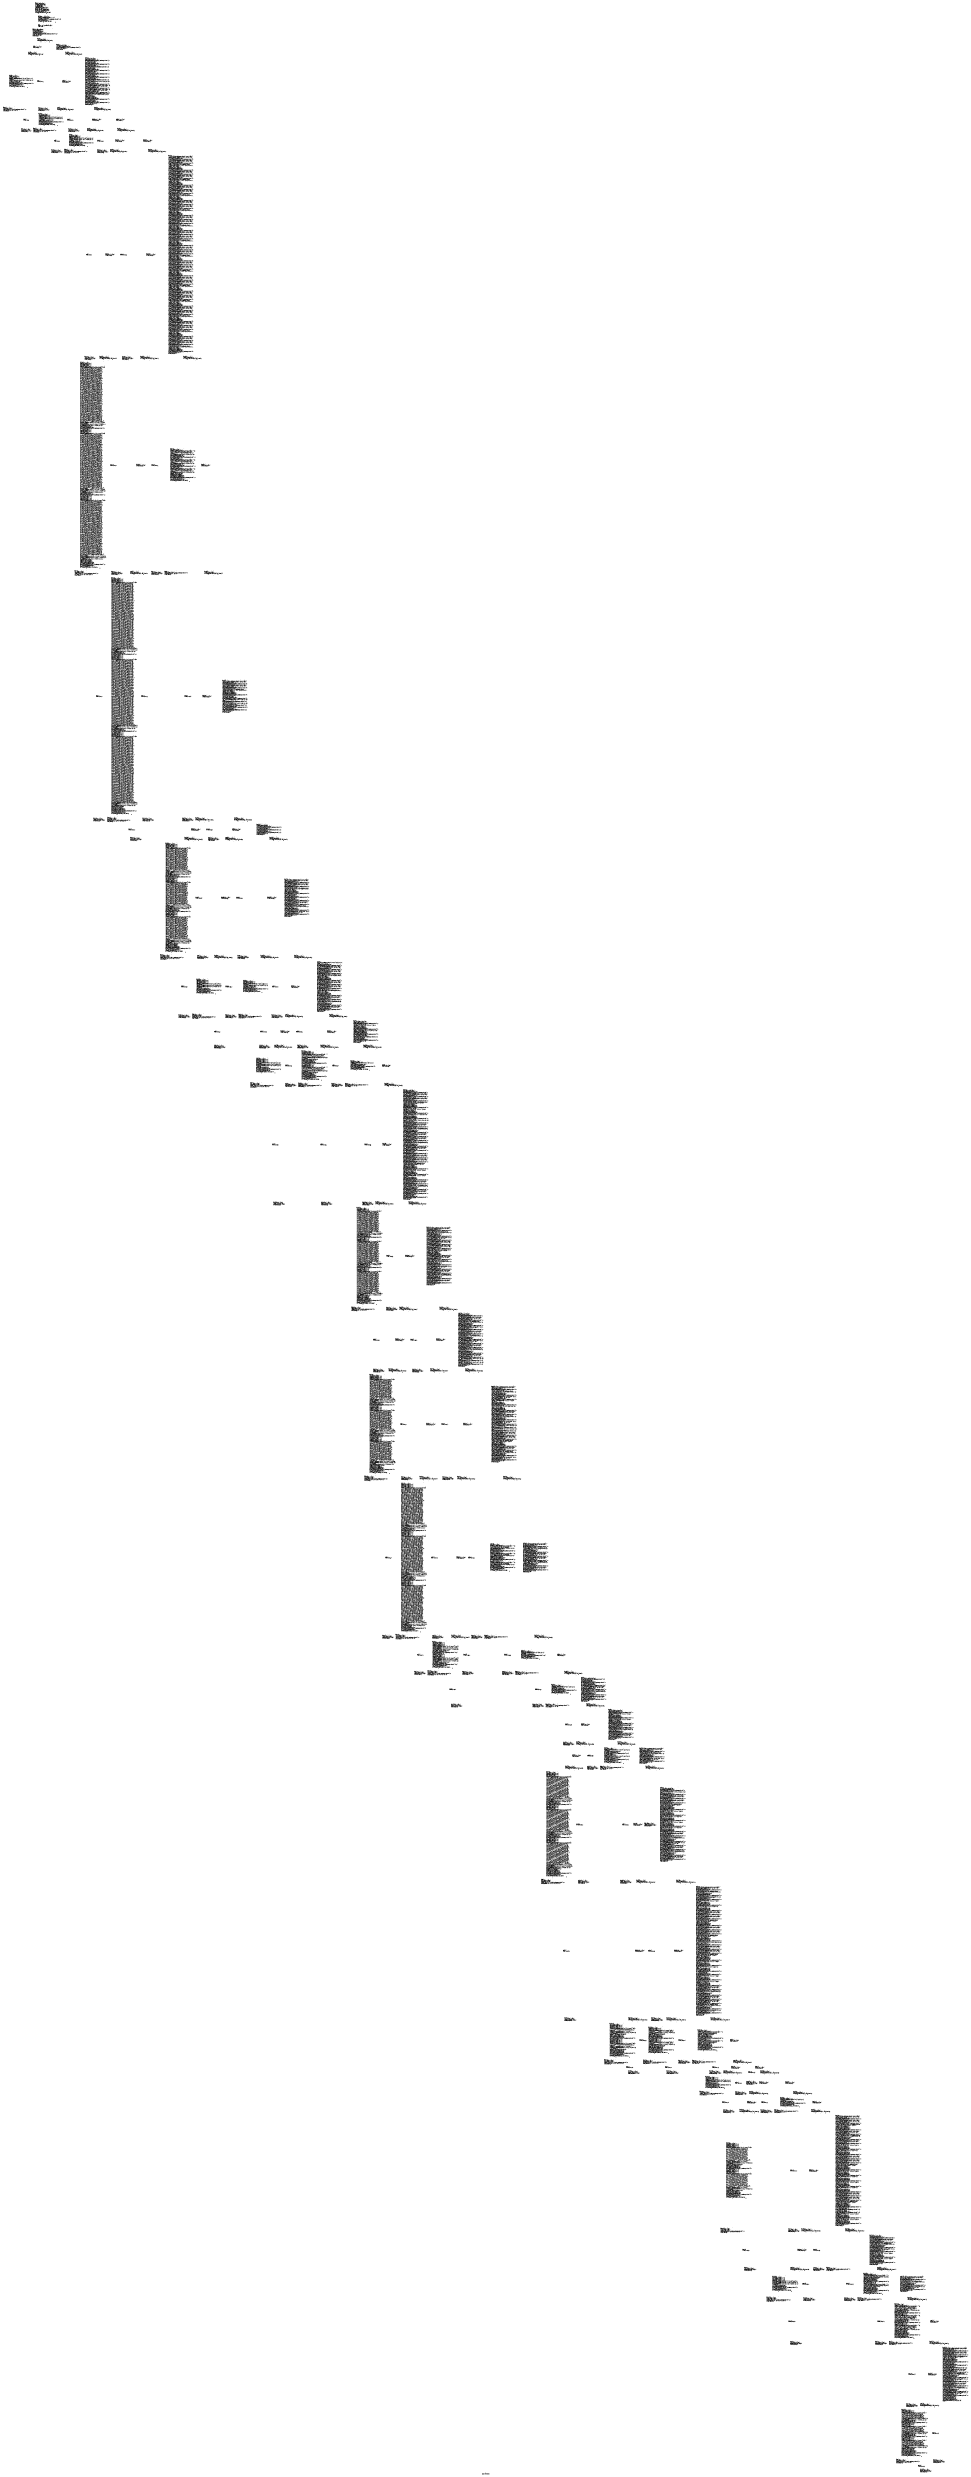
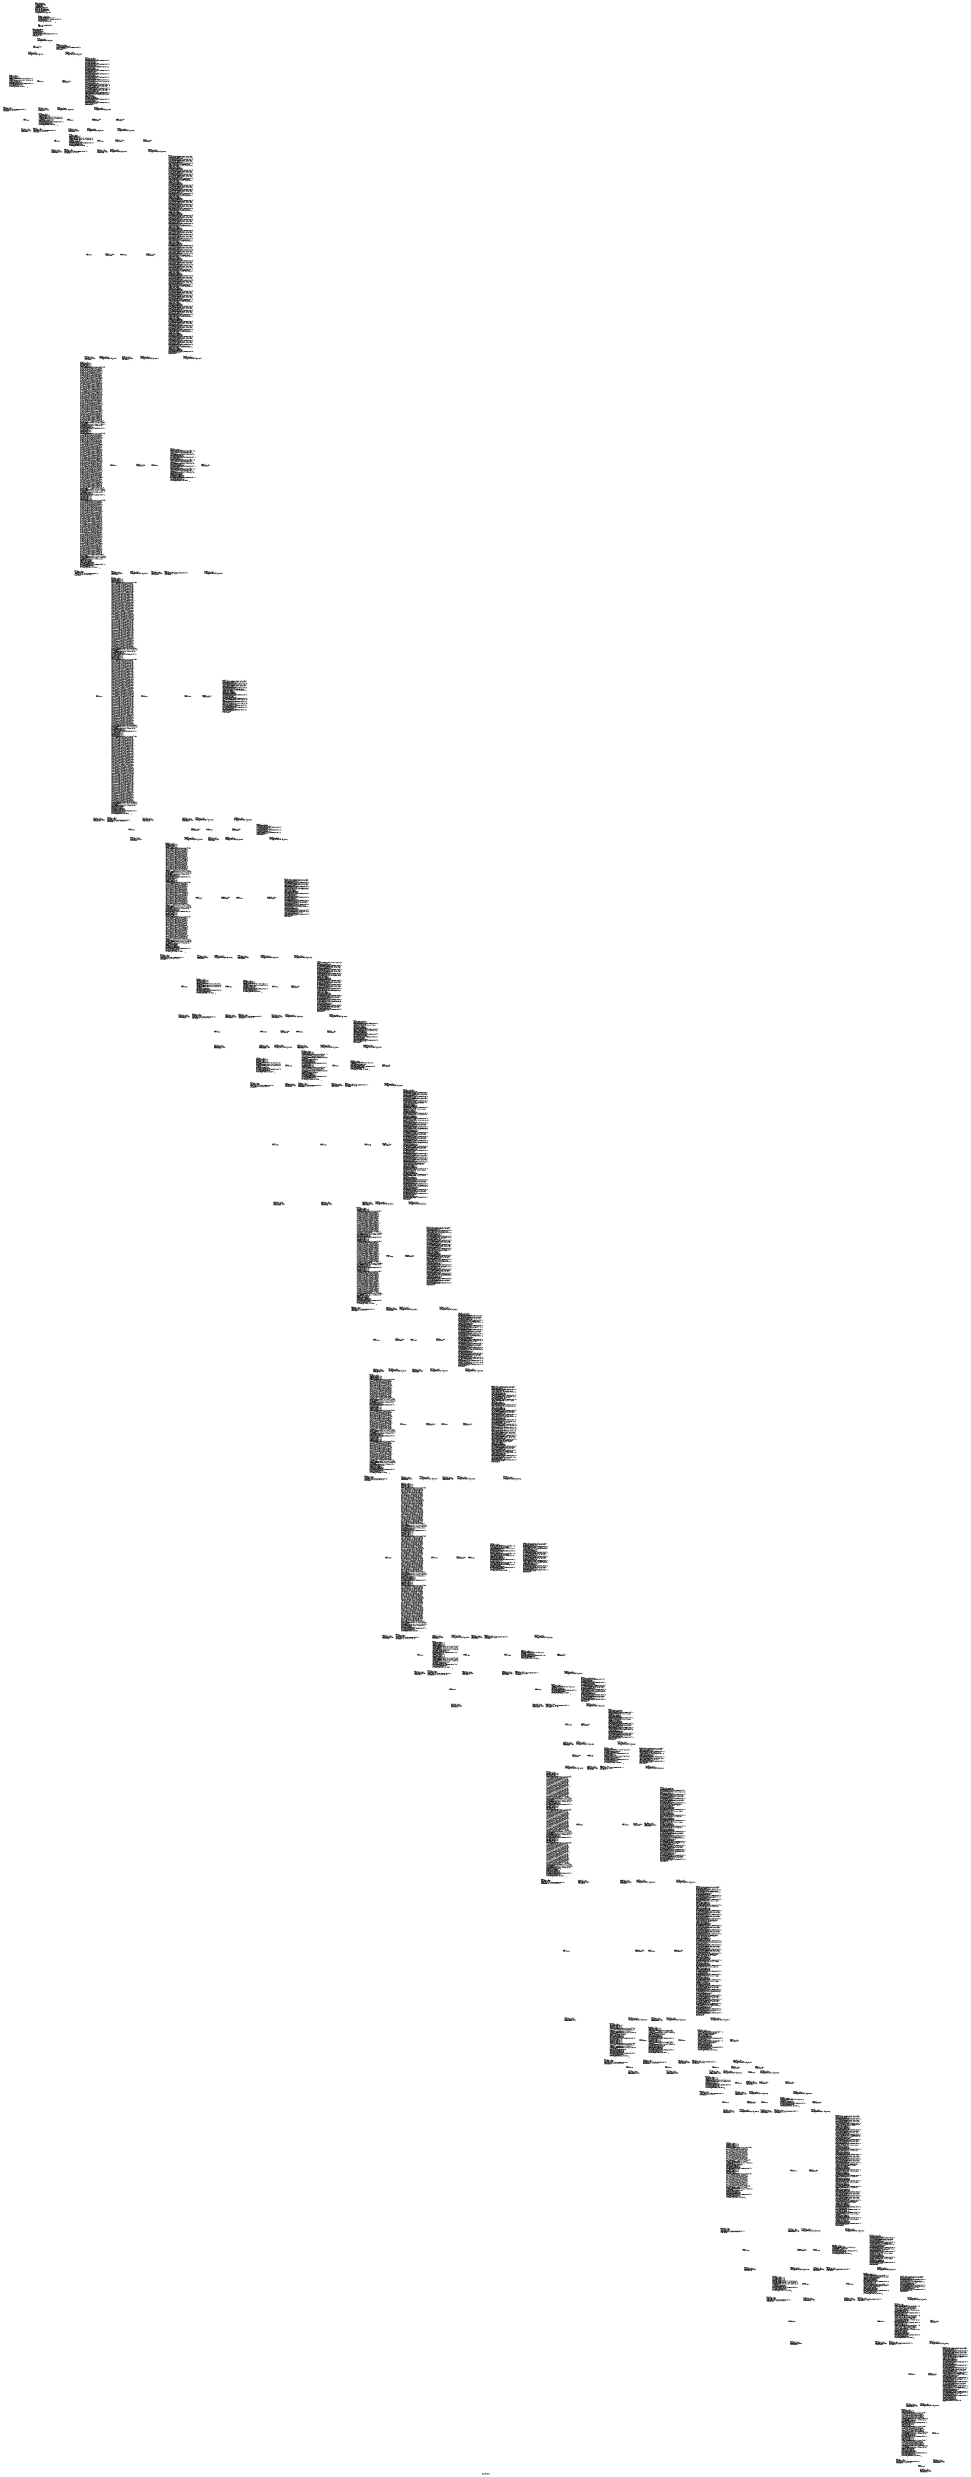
node "for.body1367:": added
